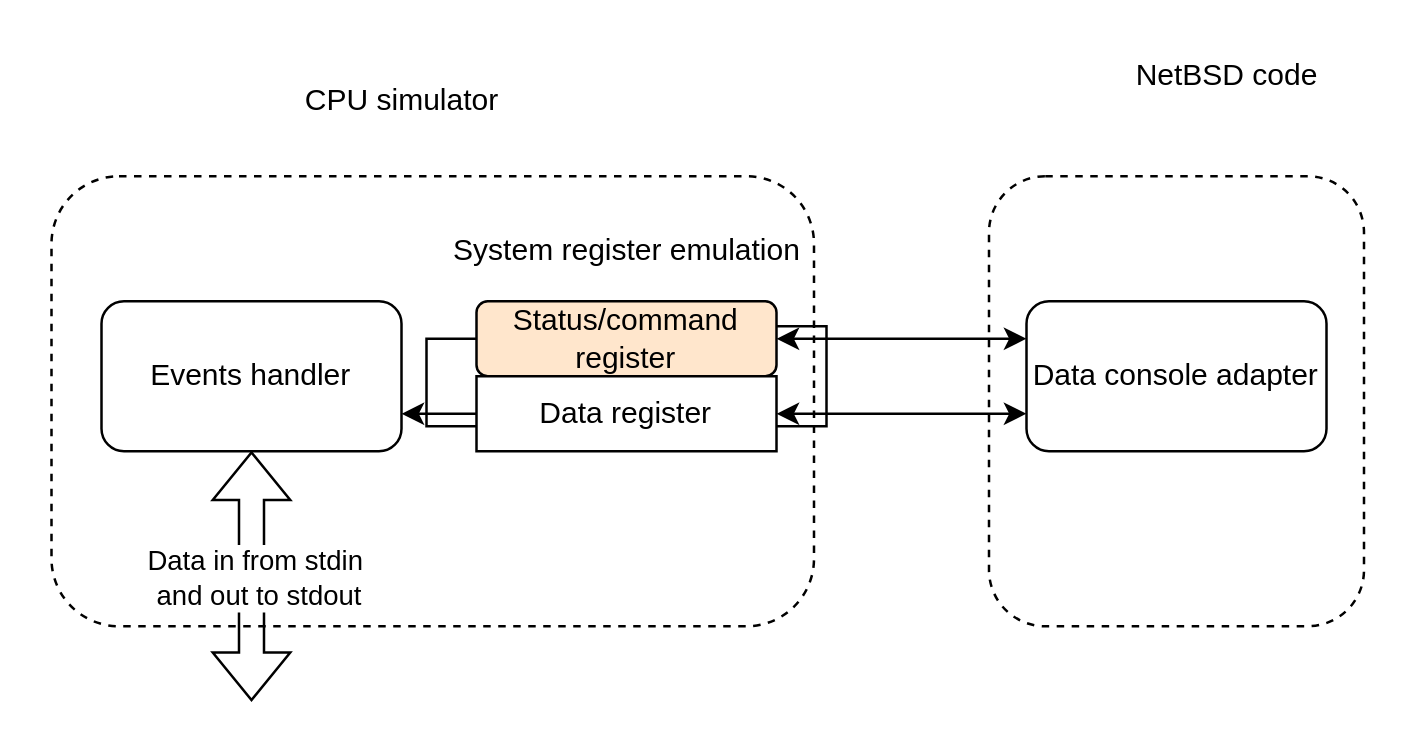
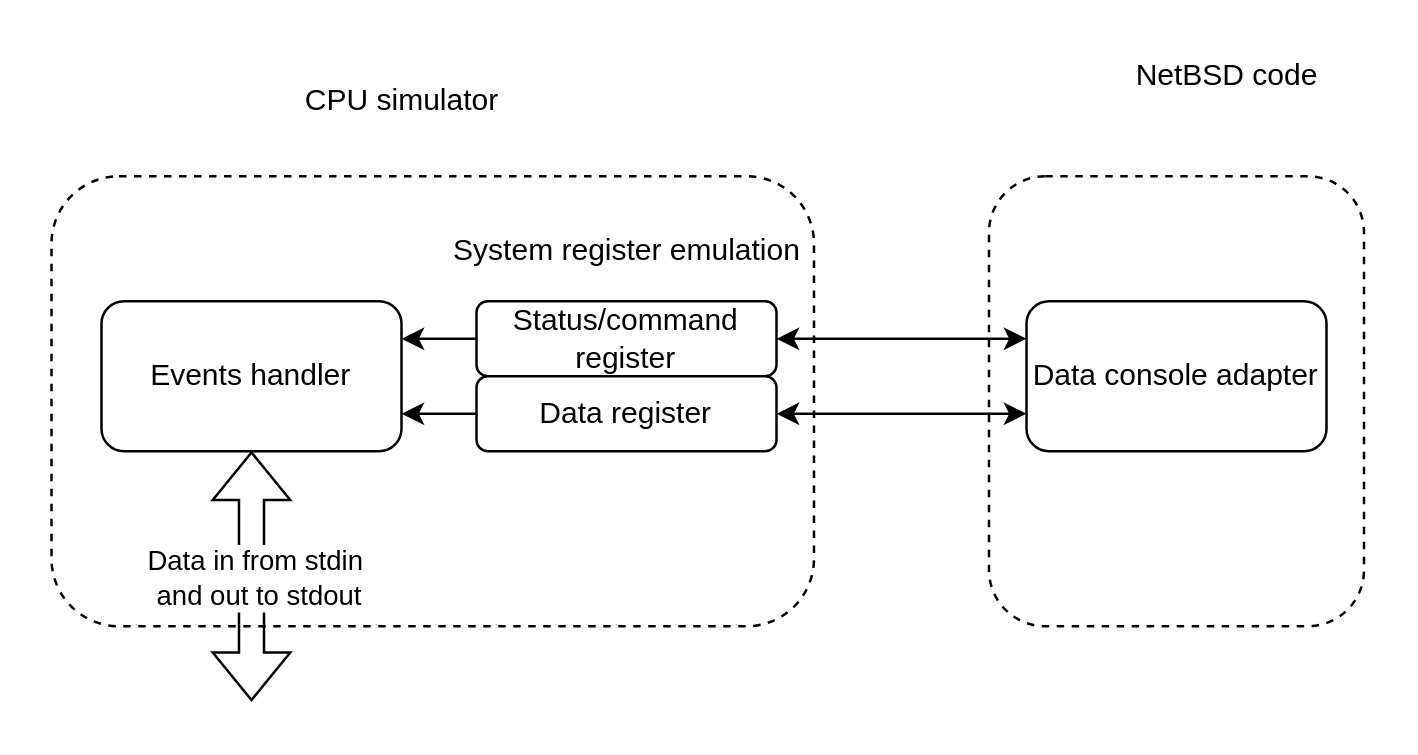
node "Status/command register": fillcolor #ffe6cc -> #ffffff
edge "Status/command register" -> "Data register": now "Status/command register" -> "Events handler"
node "Data register": shape rectangle -> rounded rectangle
